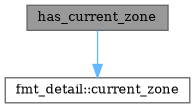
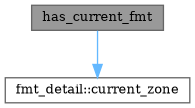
node "has_current_zone": label "has_current_zone" -> "has_current_fmt"
